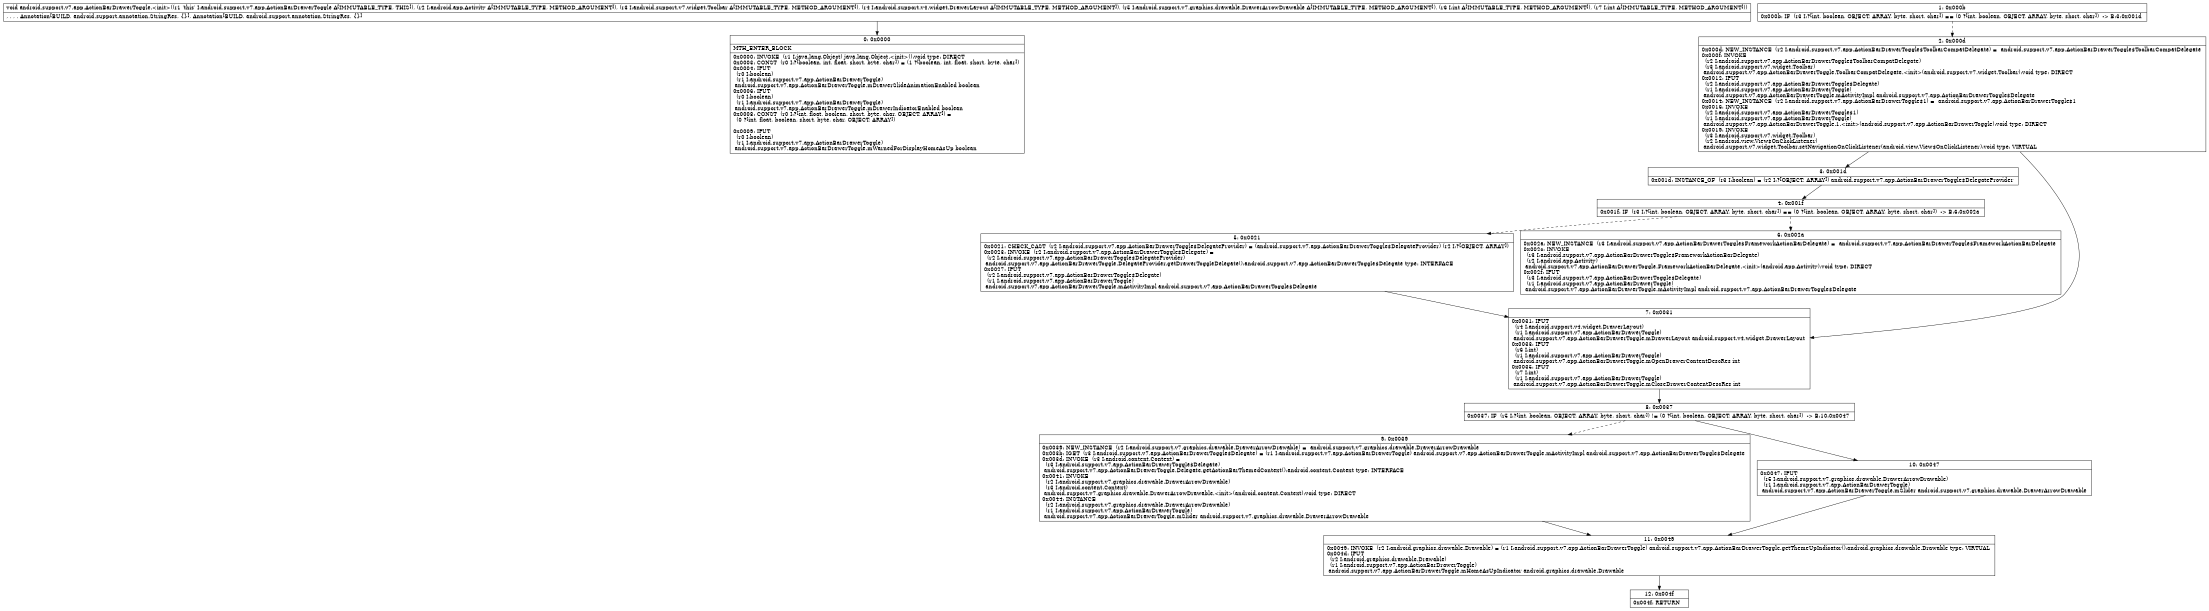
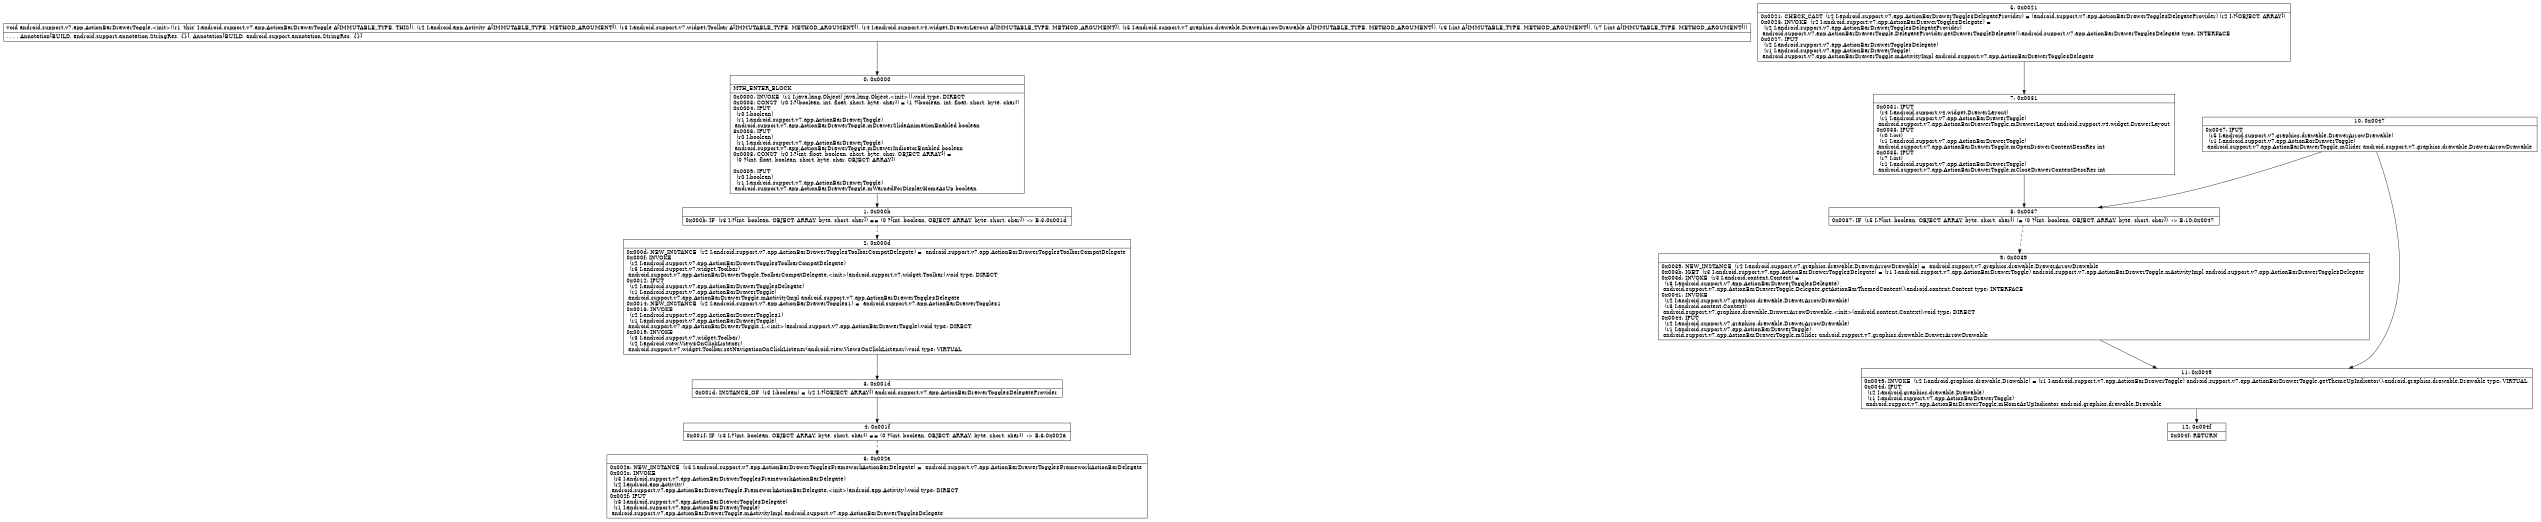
node "0: 0x0000": text "0x0006: IPUT" -> "8x0006: IPUT"
edge "0: 0x0000" -> "1: 0x000b": added
edge "4: 0x001f" -> "5: 0x0021": removed
edge "2: 0x000d" -> "7: 0x0031": removed
node "7: 0x0031": text "(r6 I:int)" -> "(r0 I:int)"
edge "8: 0x0037" -> "10: 0x0047": reversed
node "9: 0x0039": text "0x0044: INSTANCE" -> "0x0044: IPUT"
